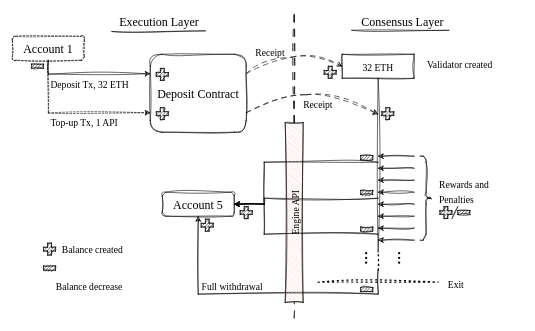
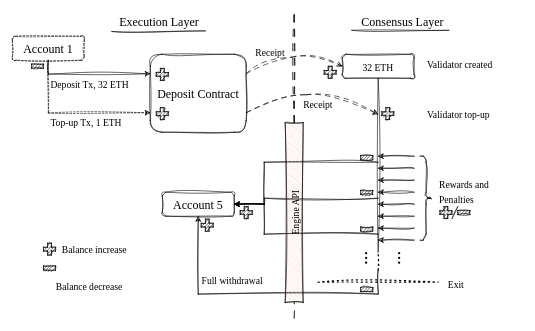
node "32 ETH": shape rectangle -> rounded rectangle
node "Validator top-up": added
node "Top-up Tx, 1 API": label "Top-up Tx, 1 API" -> "Top-up Tx, 1 ETH"
node "Balance created": label "Balance created" -> "Balance increase"
node "Full withdrawal": moved (240, 287) -> (240, 281)
